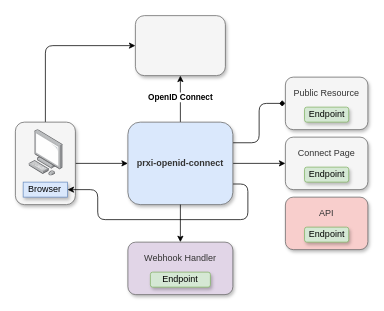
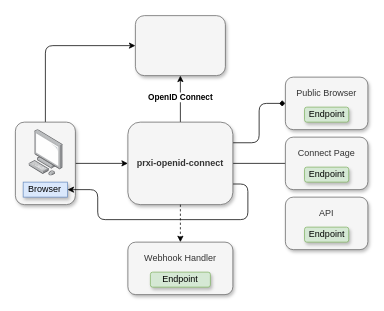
node "Public Resource": label "Public Resource" -> "Public Browser"
node "prxi-openid-connect": fillcolor #dae8fc -> #f5f5f5
edge "prxi-openid-connect" -> "Connect Page": arrowhead classic -> none
edge "prxi-openid-connect" -> "Webhook Handler": style solid -> dashed
node "API": fillcolor #f8cecc -> #f5f5f5
node "Webhook Handler": fillcolor #e1d5e7 -> #f5f5f5
